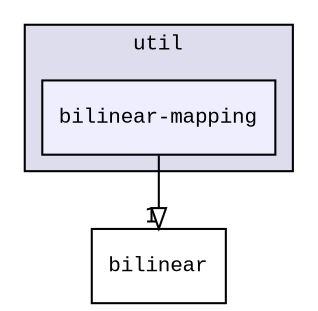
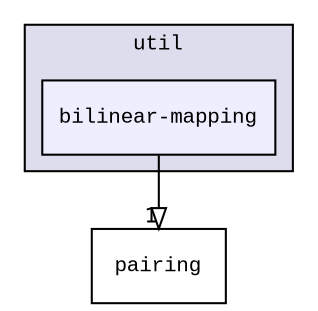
node "bilinear": label "bilinear" -> "pairing"
